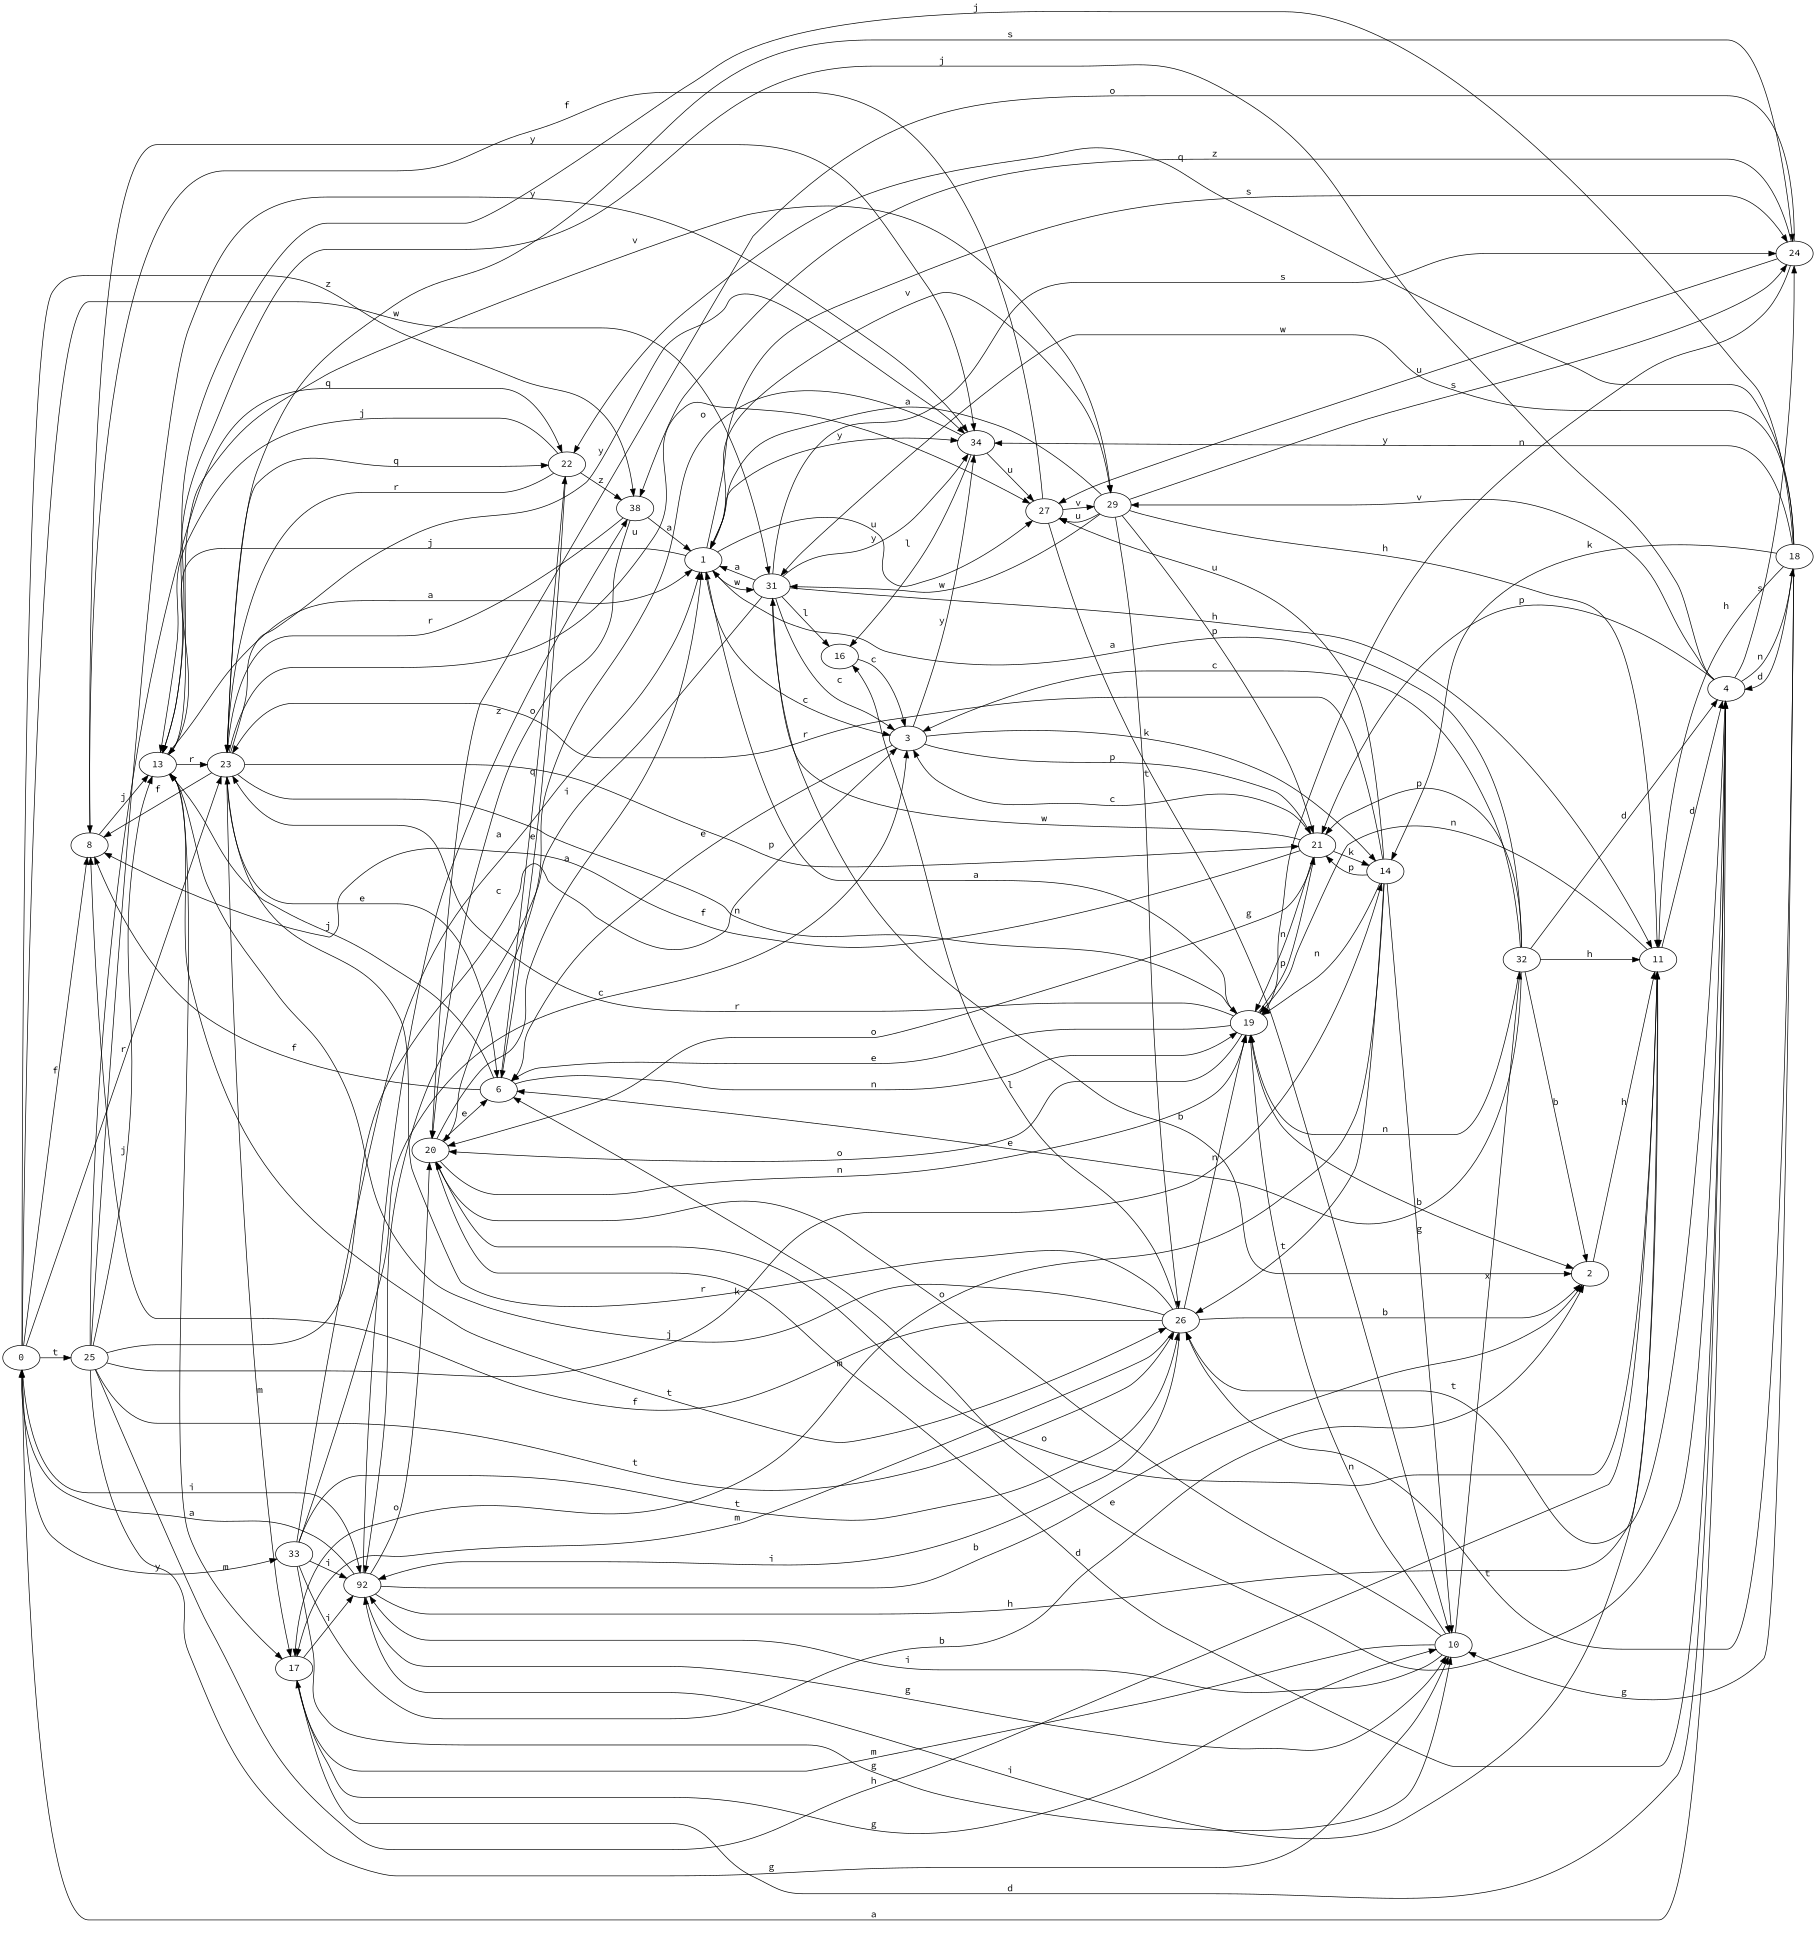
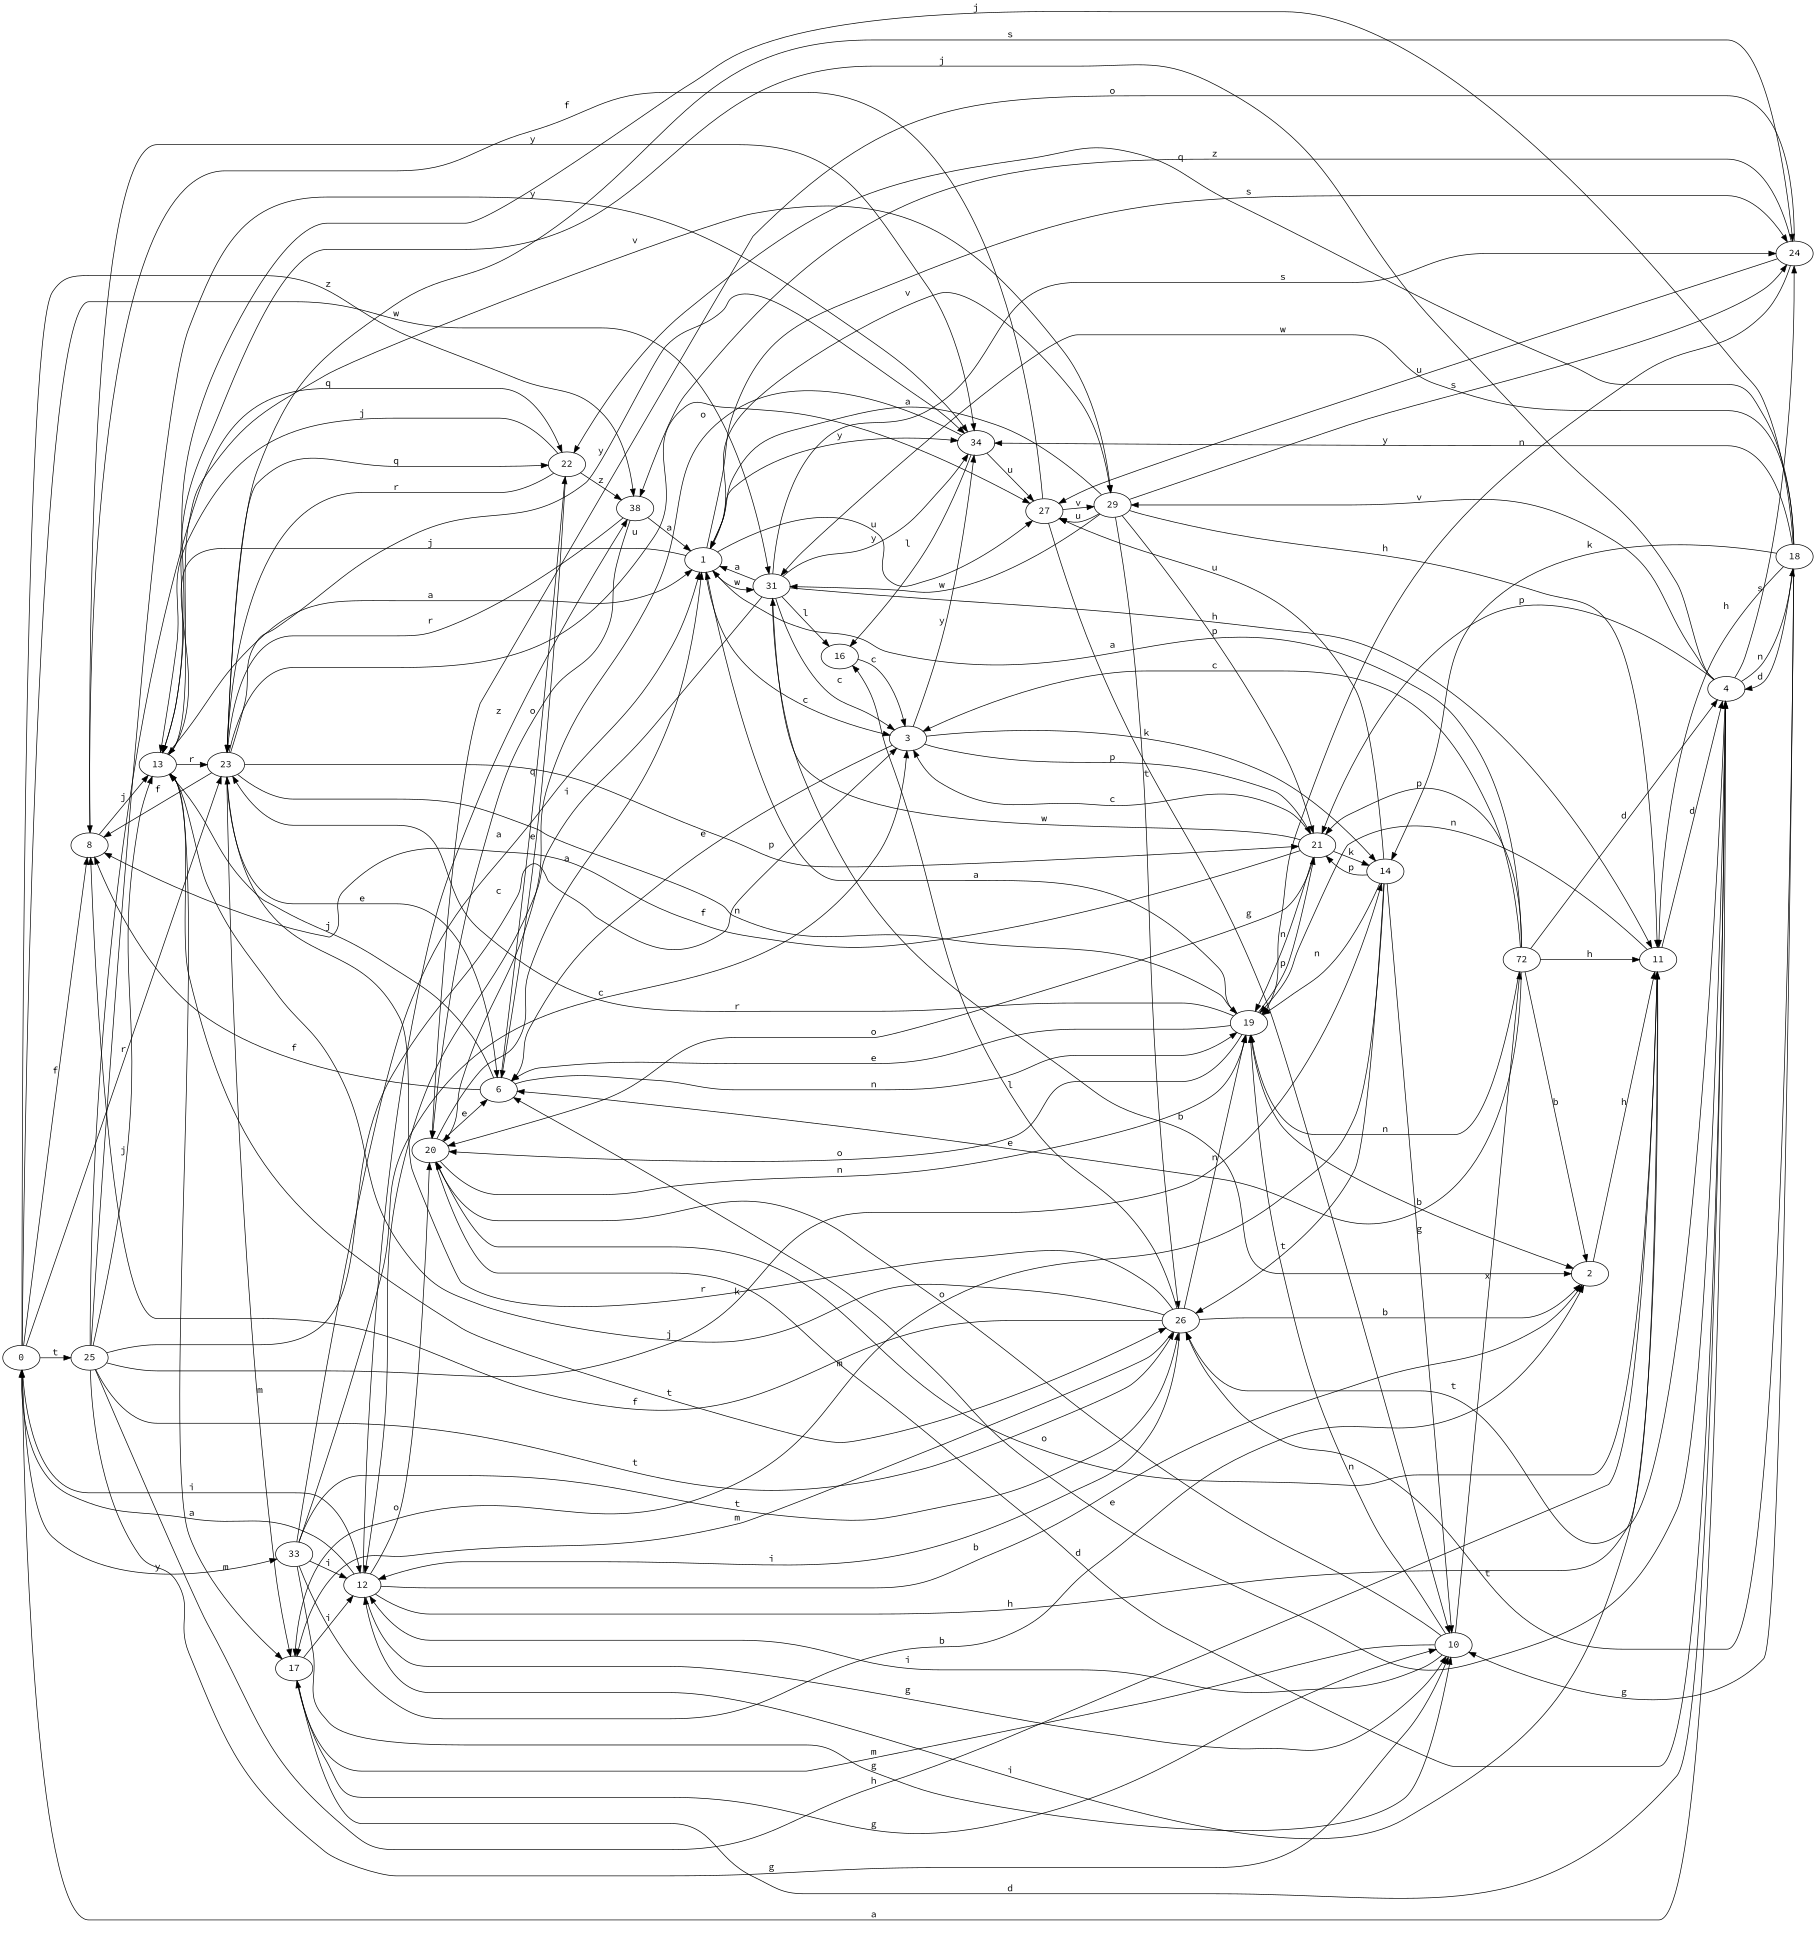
edge "14" -> "23": removed, label "r"
node "32": label "32" -> "72"
node "92": label "92" -> "12"
